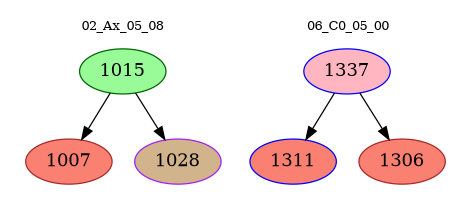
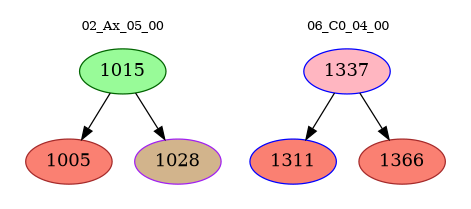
cluster "02_Ax_05_08": label "02_Ax_05_08" -> "02_Ax_05_00"
cluster "06_C0_05_00": label "06_C0_05_00" -> "06_C0_04_00"
node "1007": label "1007" -> "1005"
node "1306": label "1306" -> "1366"
